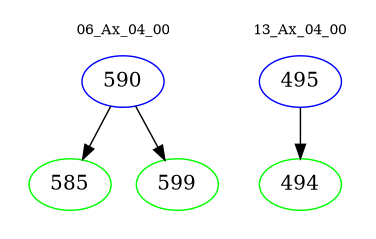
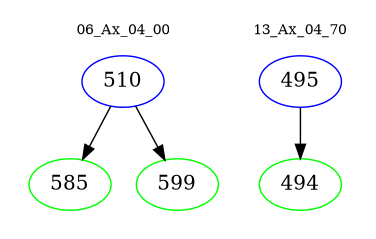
cluster "13_Ax_04_00": label "13_Ax_04_00" -> "13_Ax_04_70"
node "590": label "590" -> "510"
